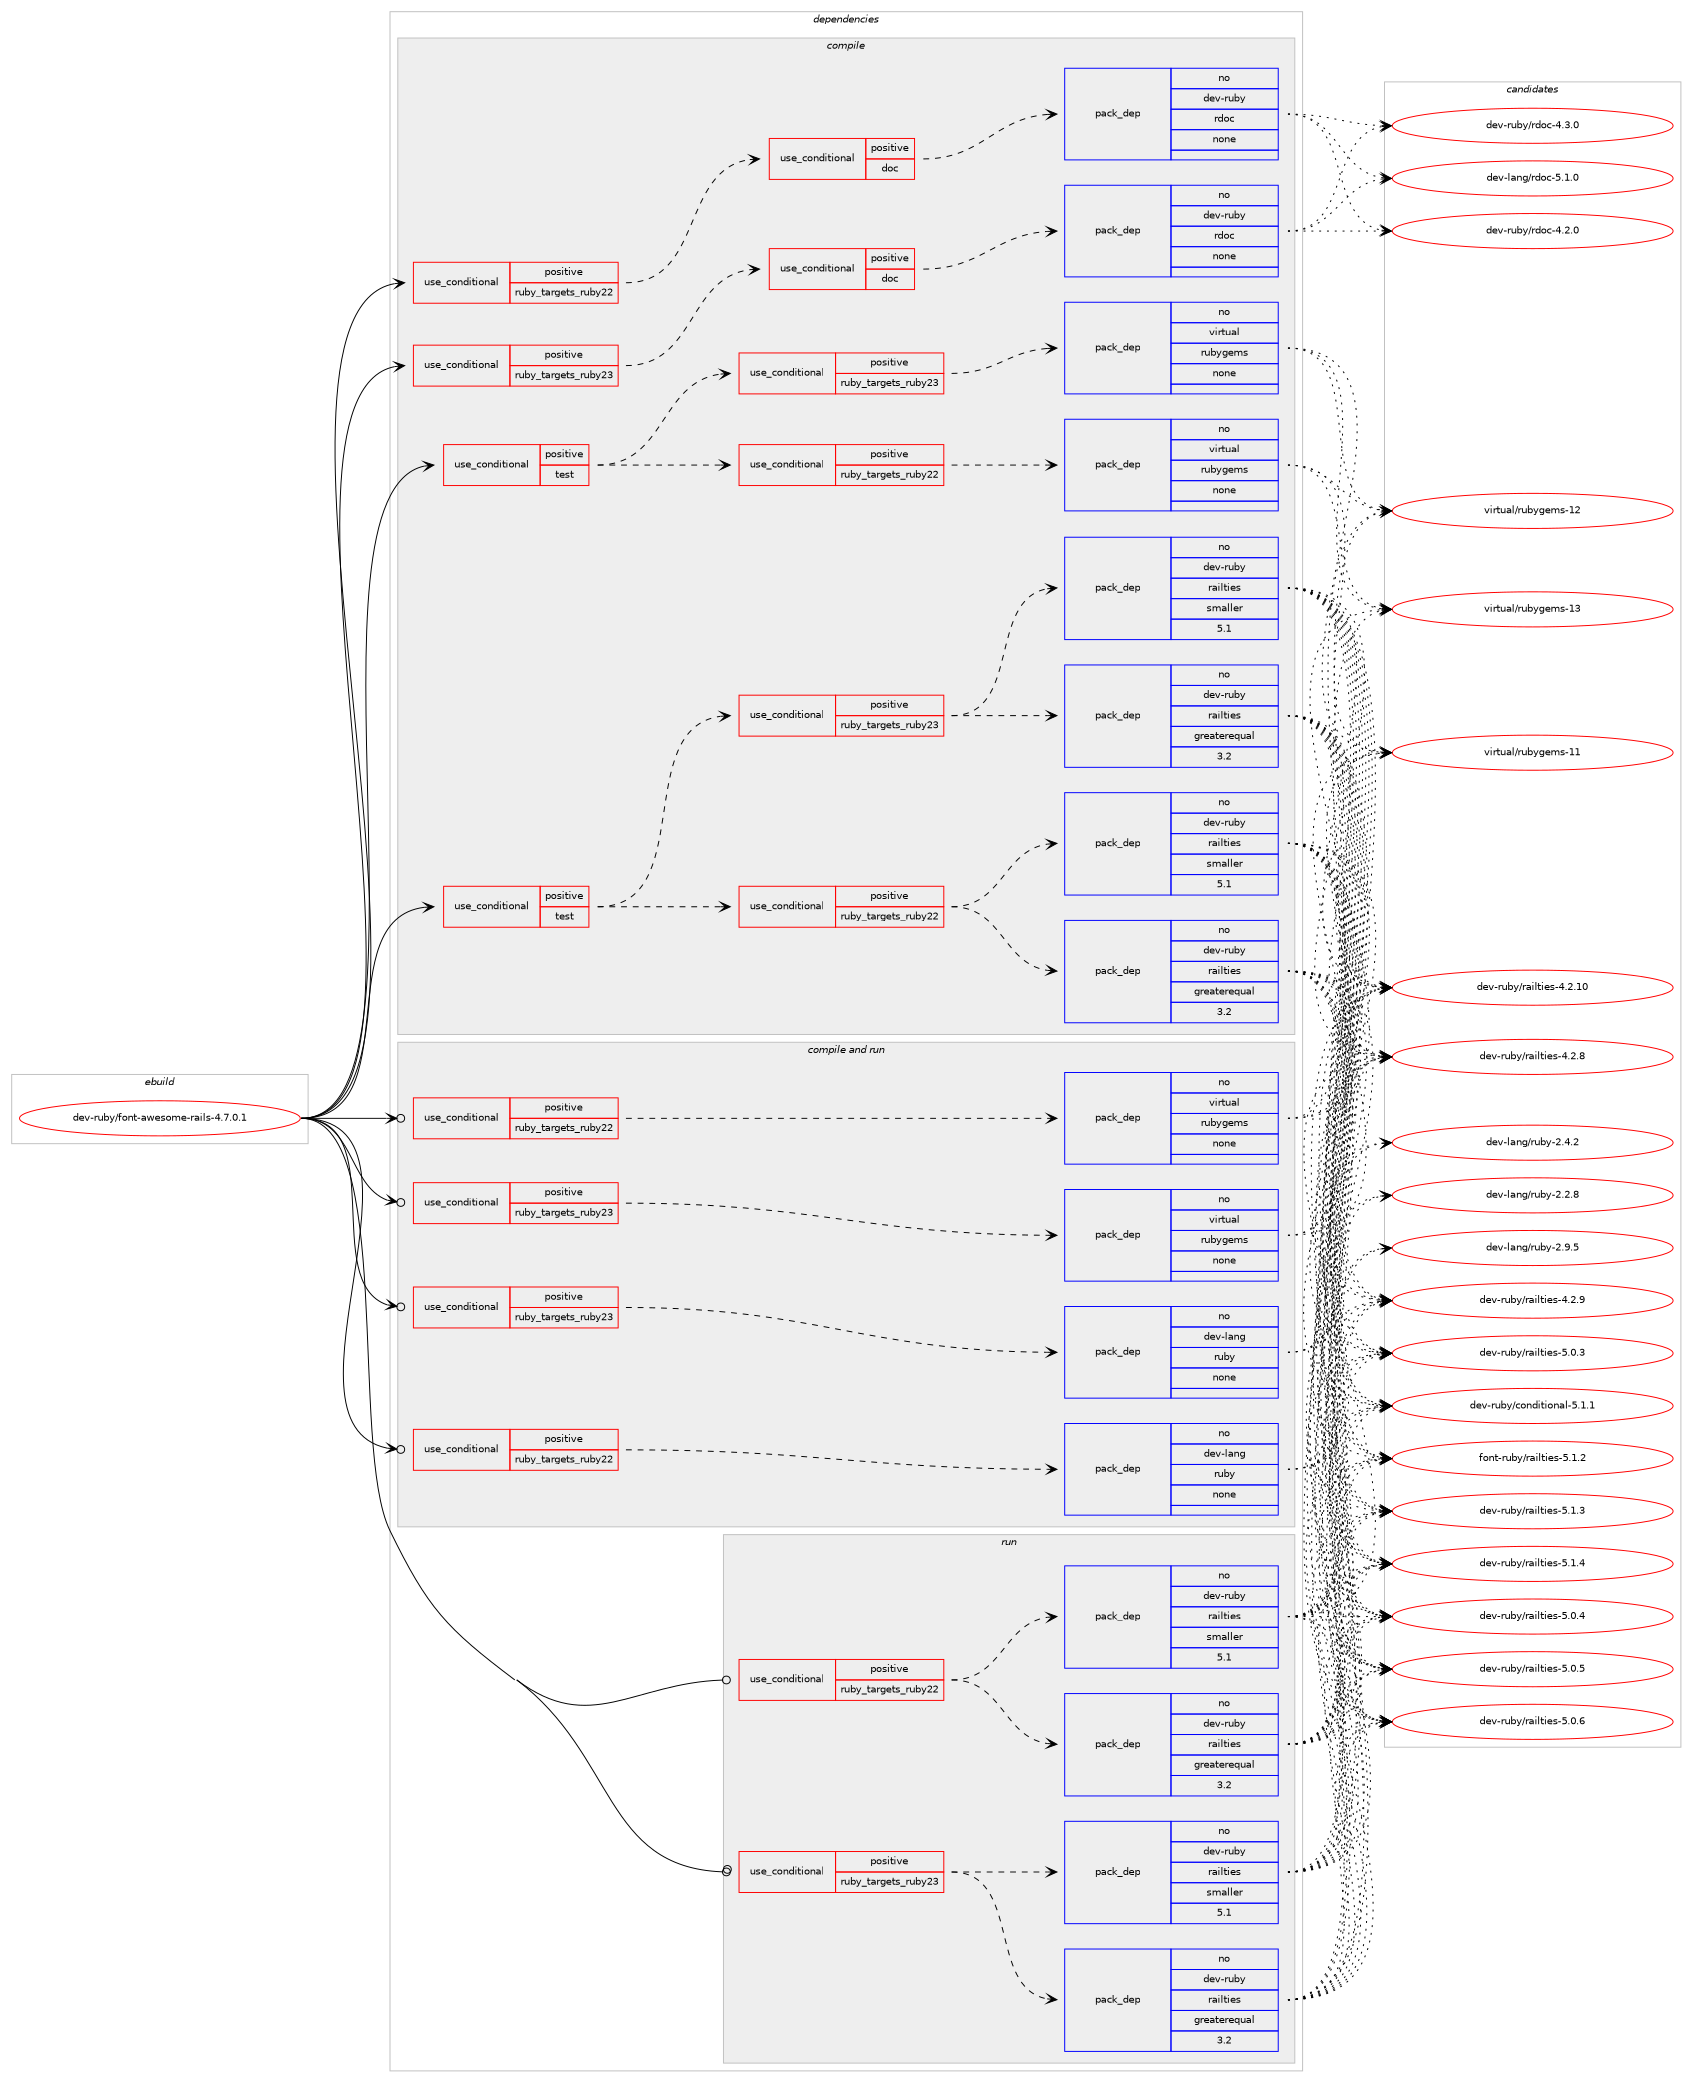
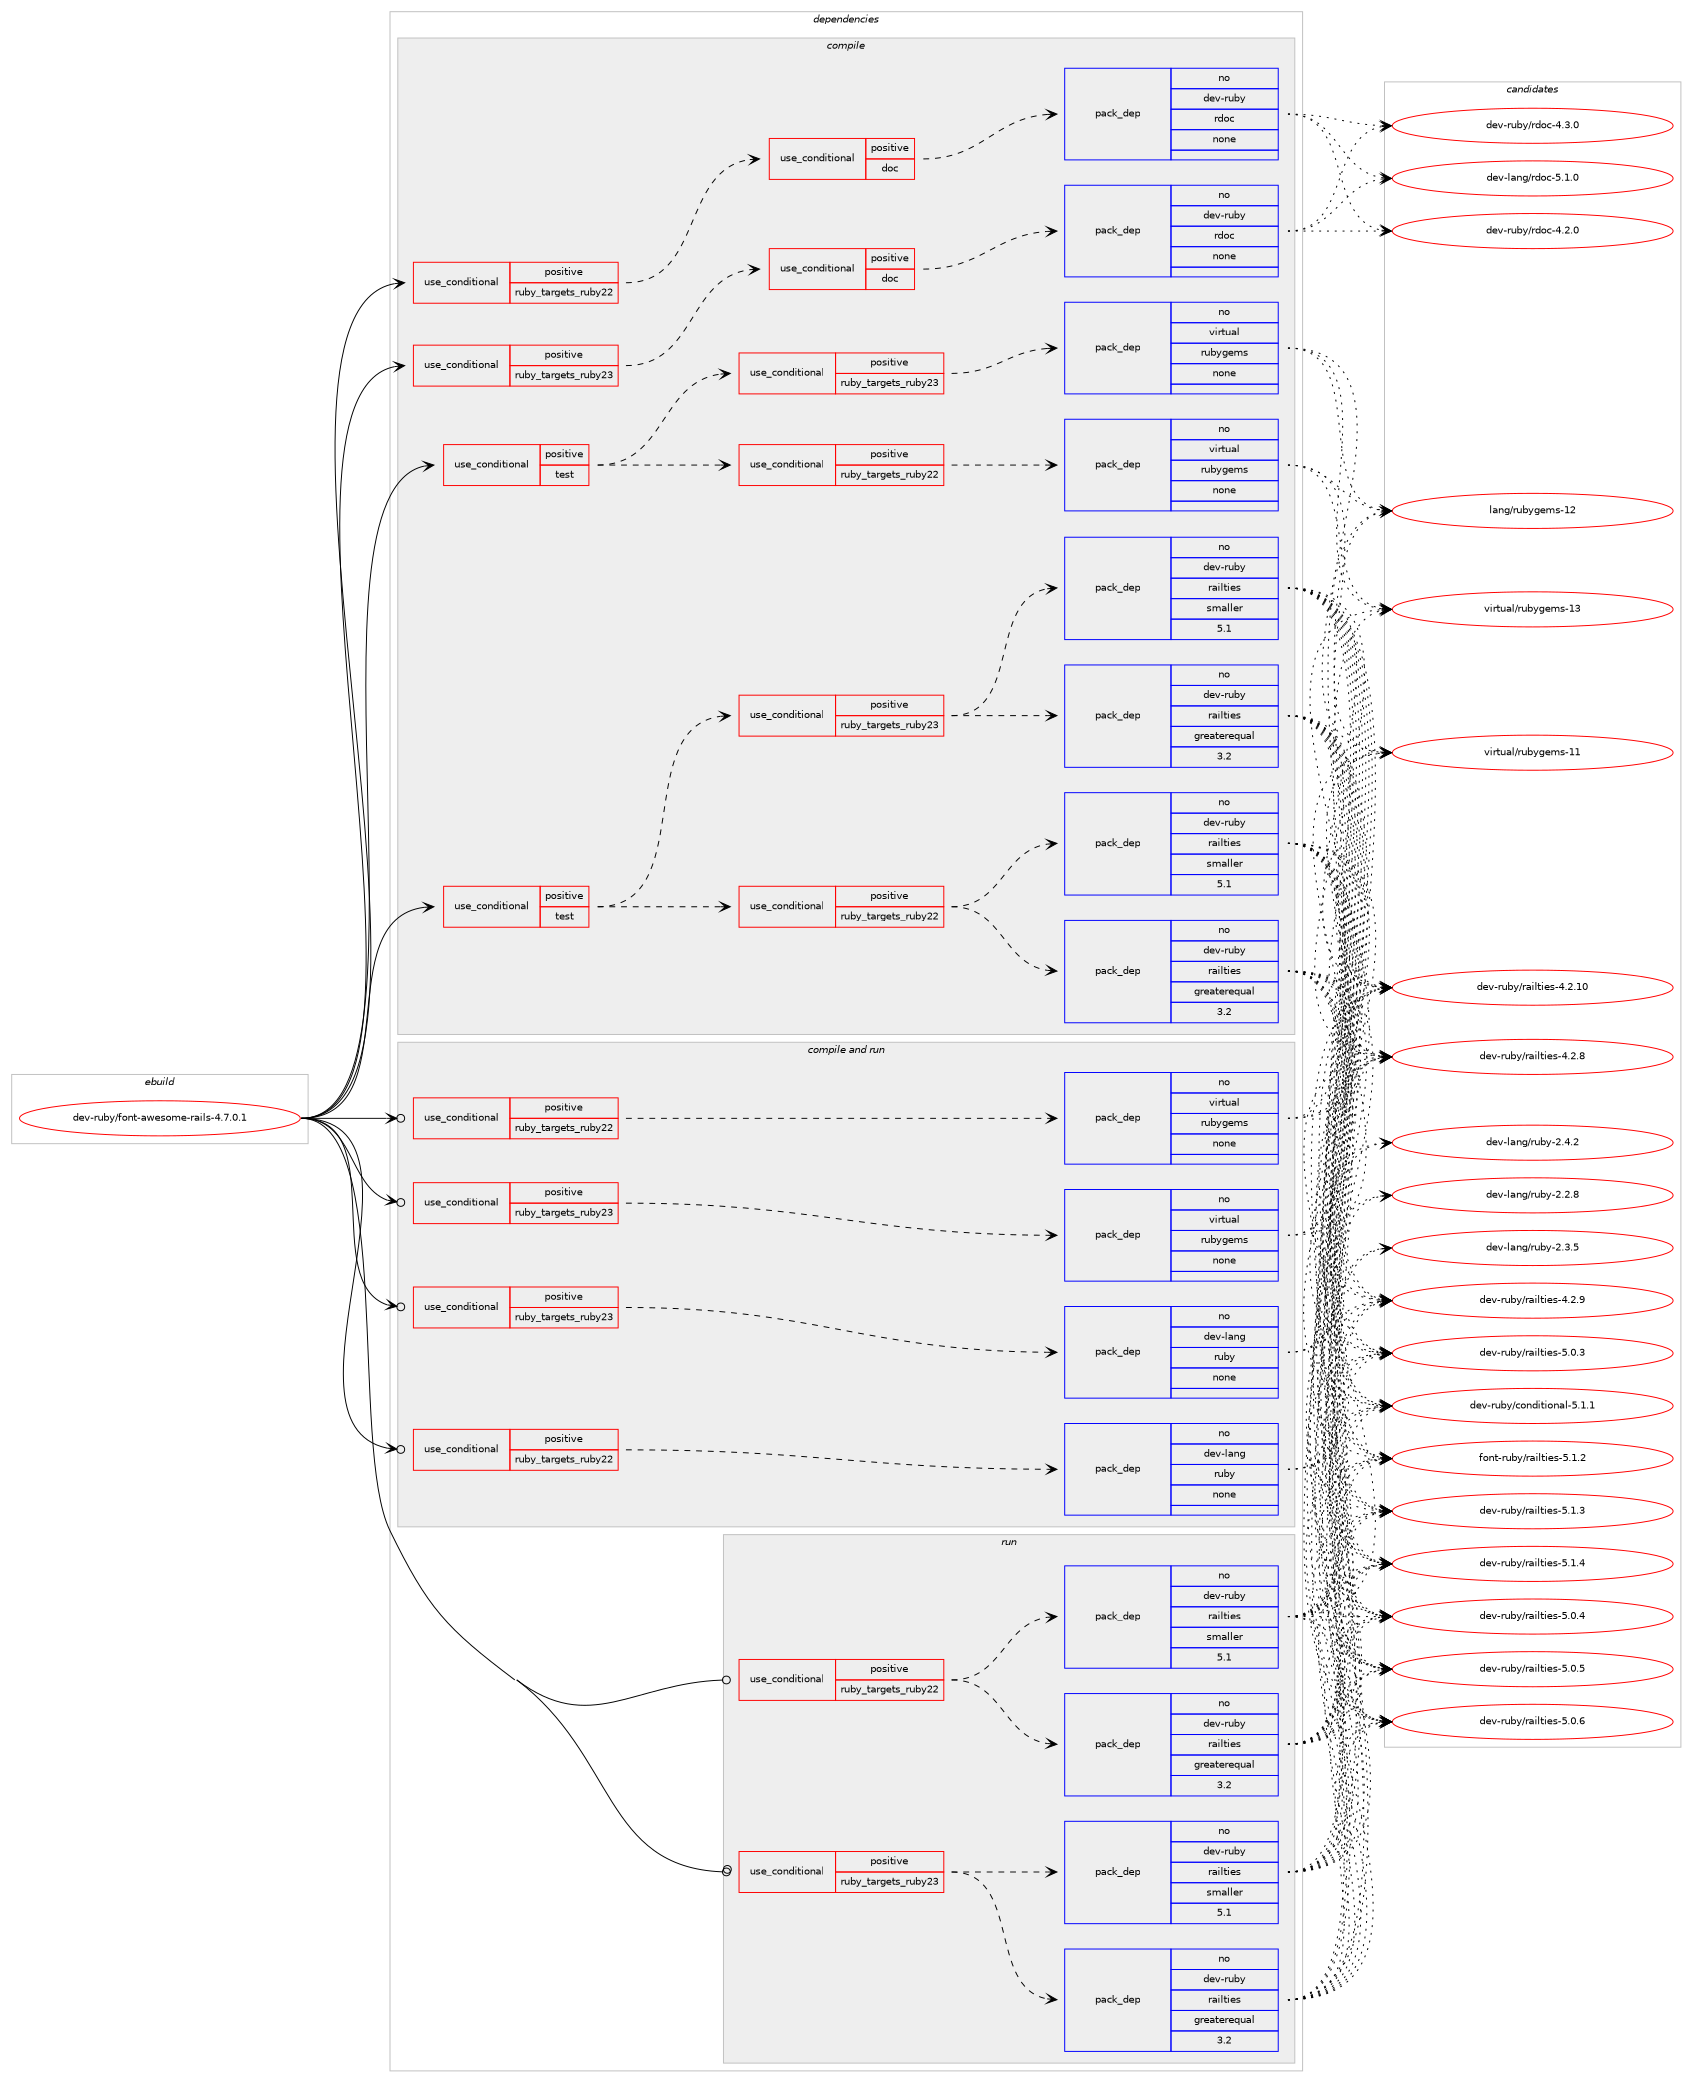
node "virtual/rubygems-12": label "virtual/rubygems-12" -> "lang/rubygems-12"
node "dev-lang/ruby-2.9.5": label "dev-lang/ruby-2.9.5" -> "dev-lang/ruby-2.3.5"
